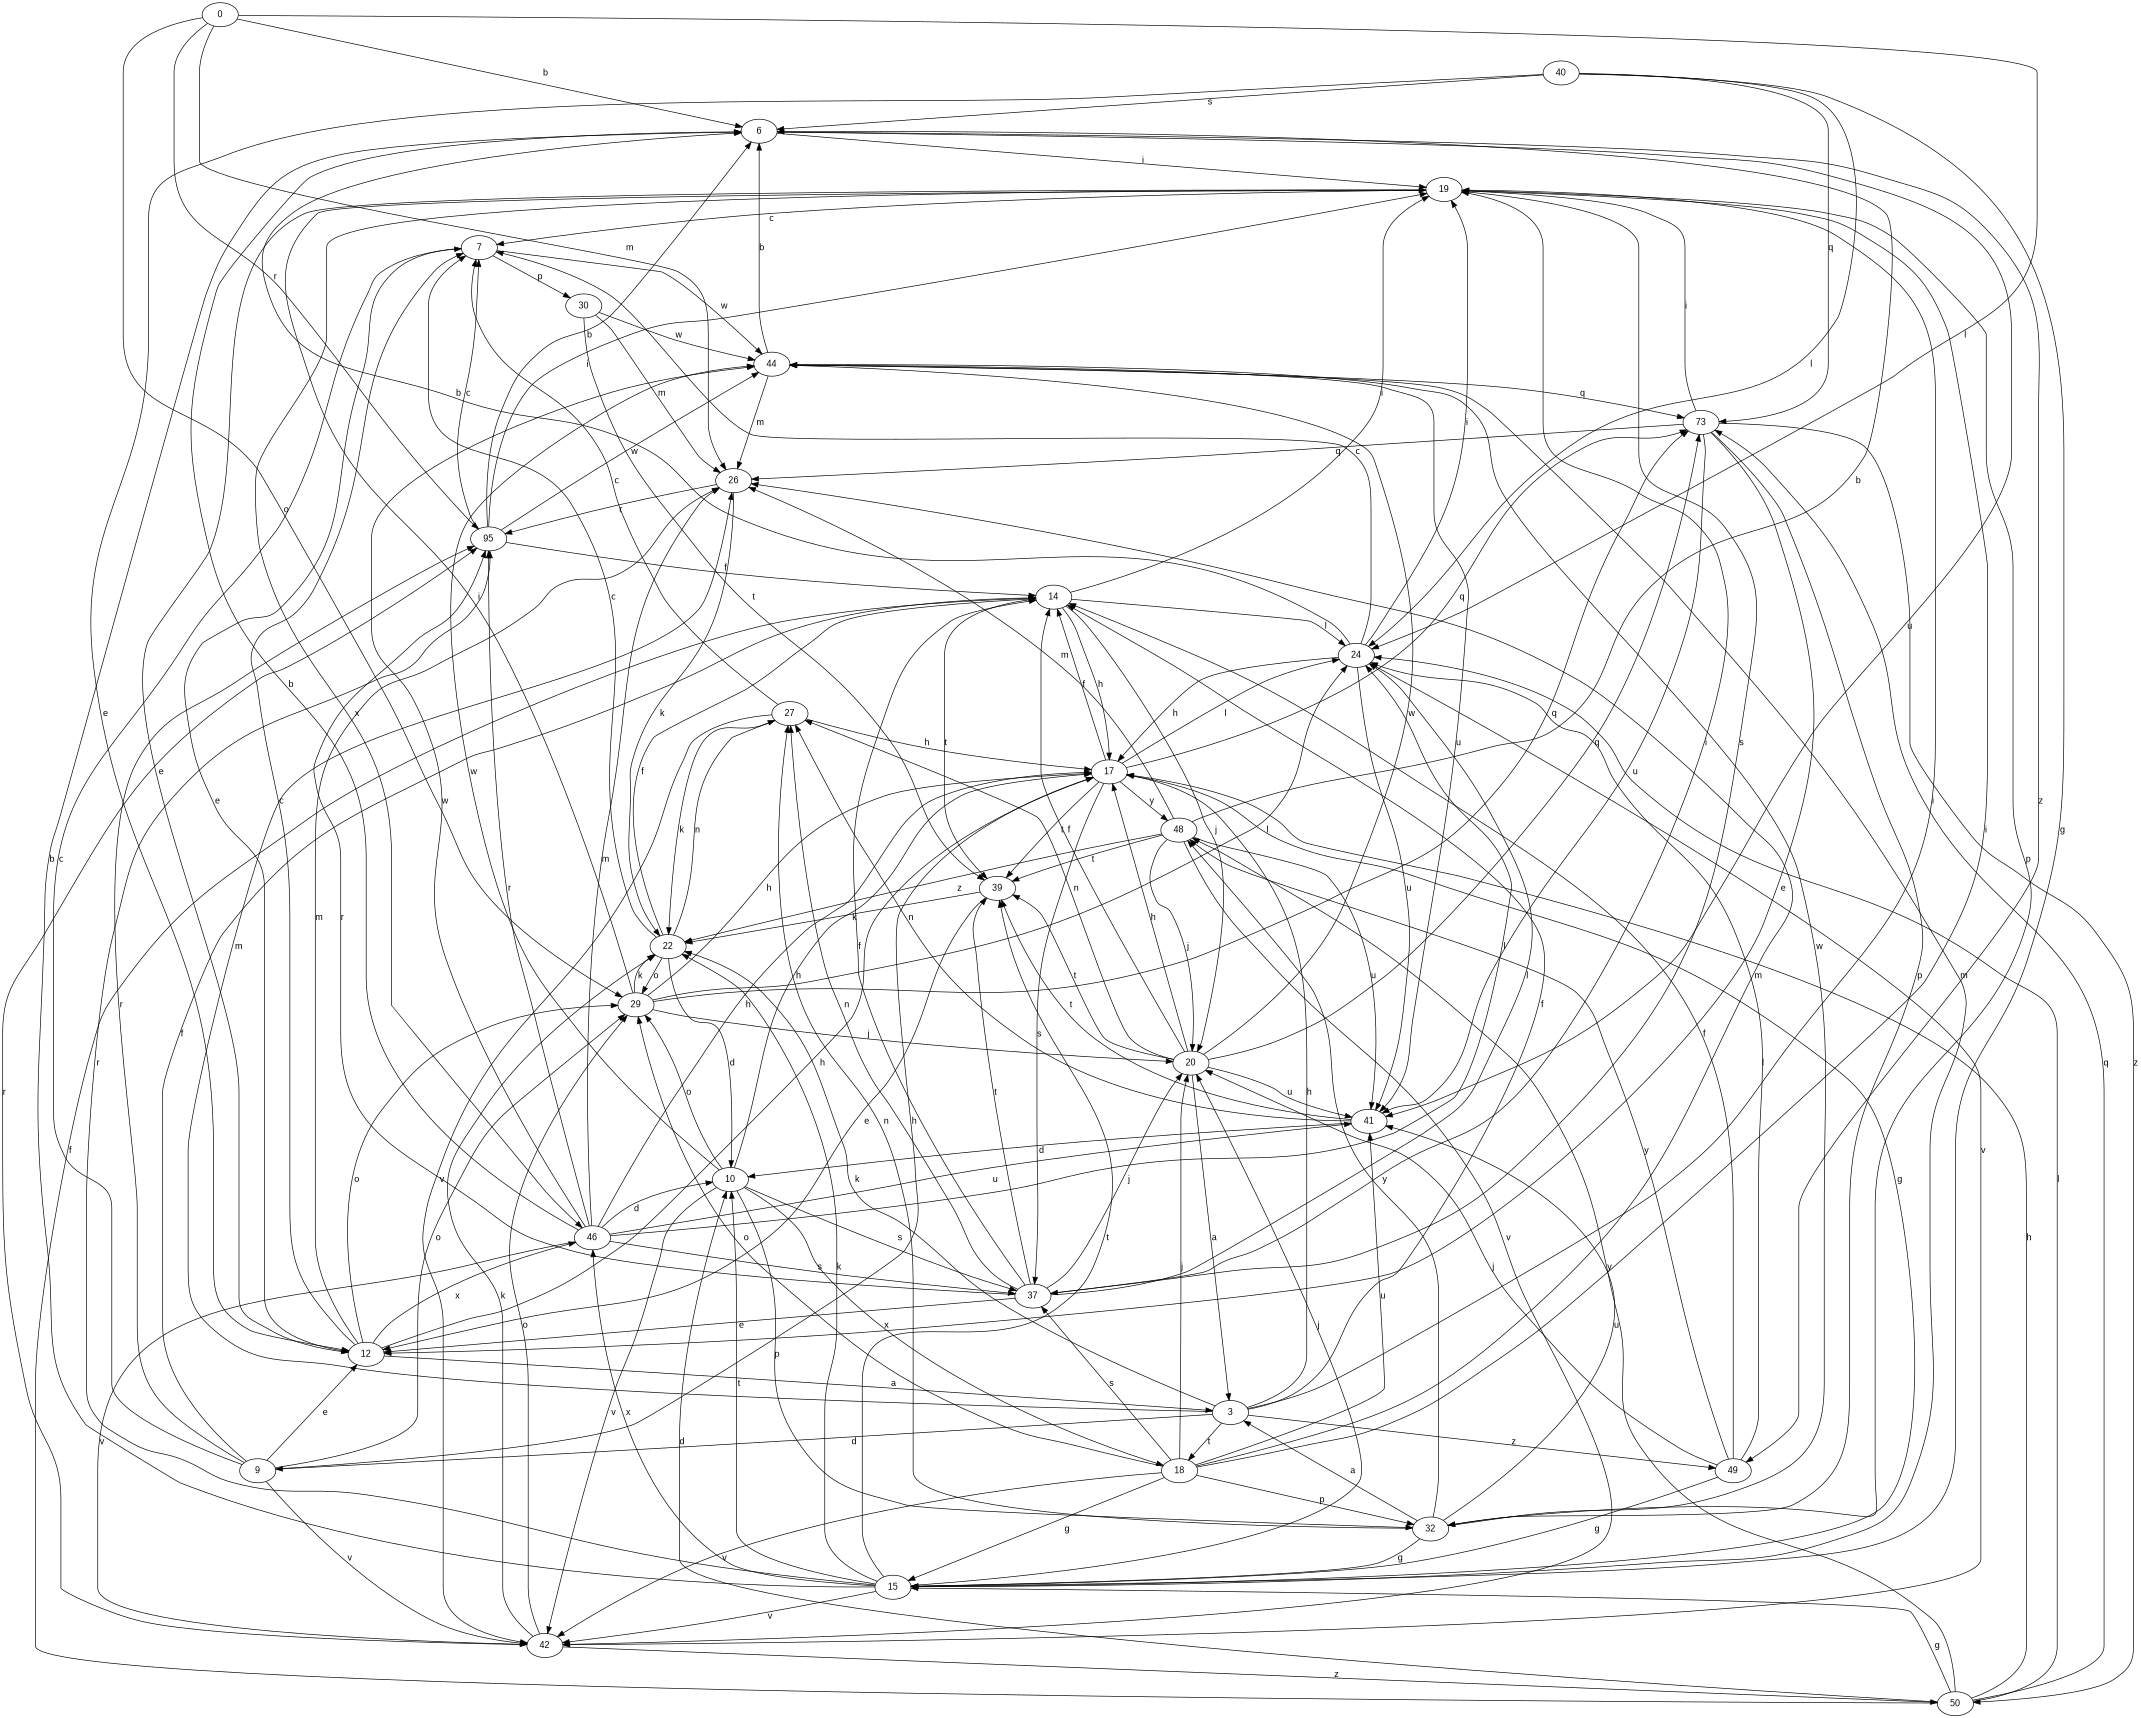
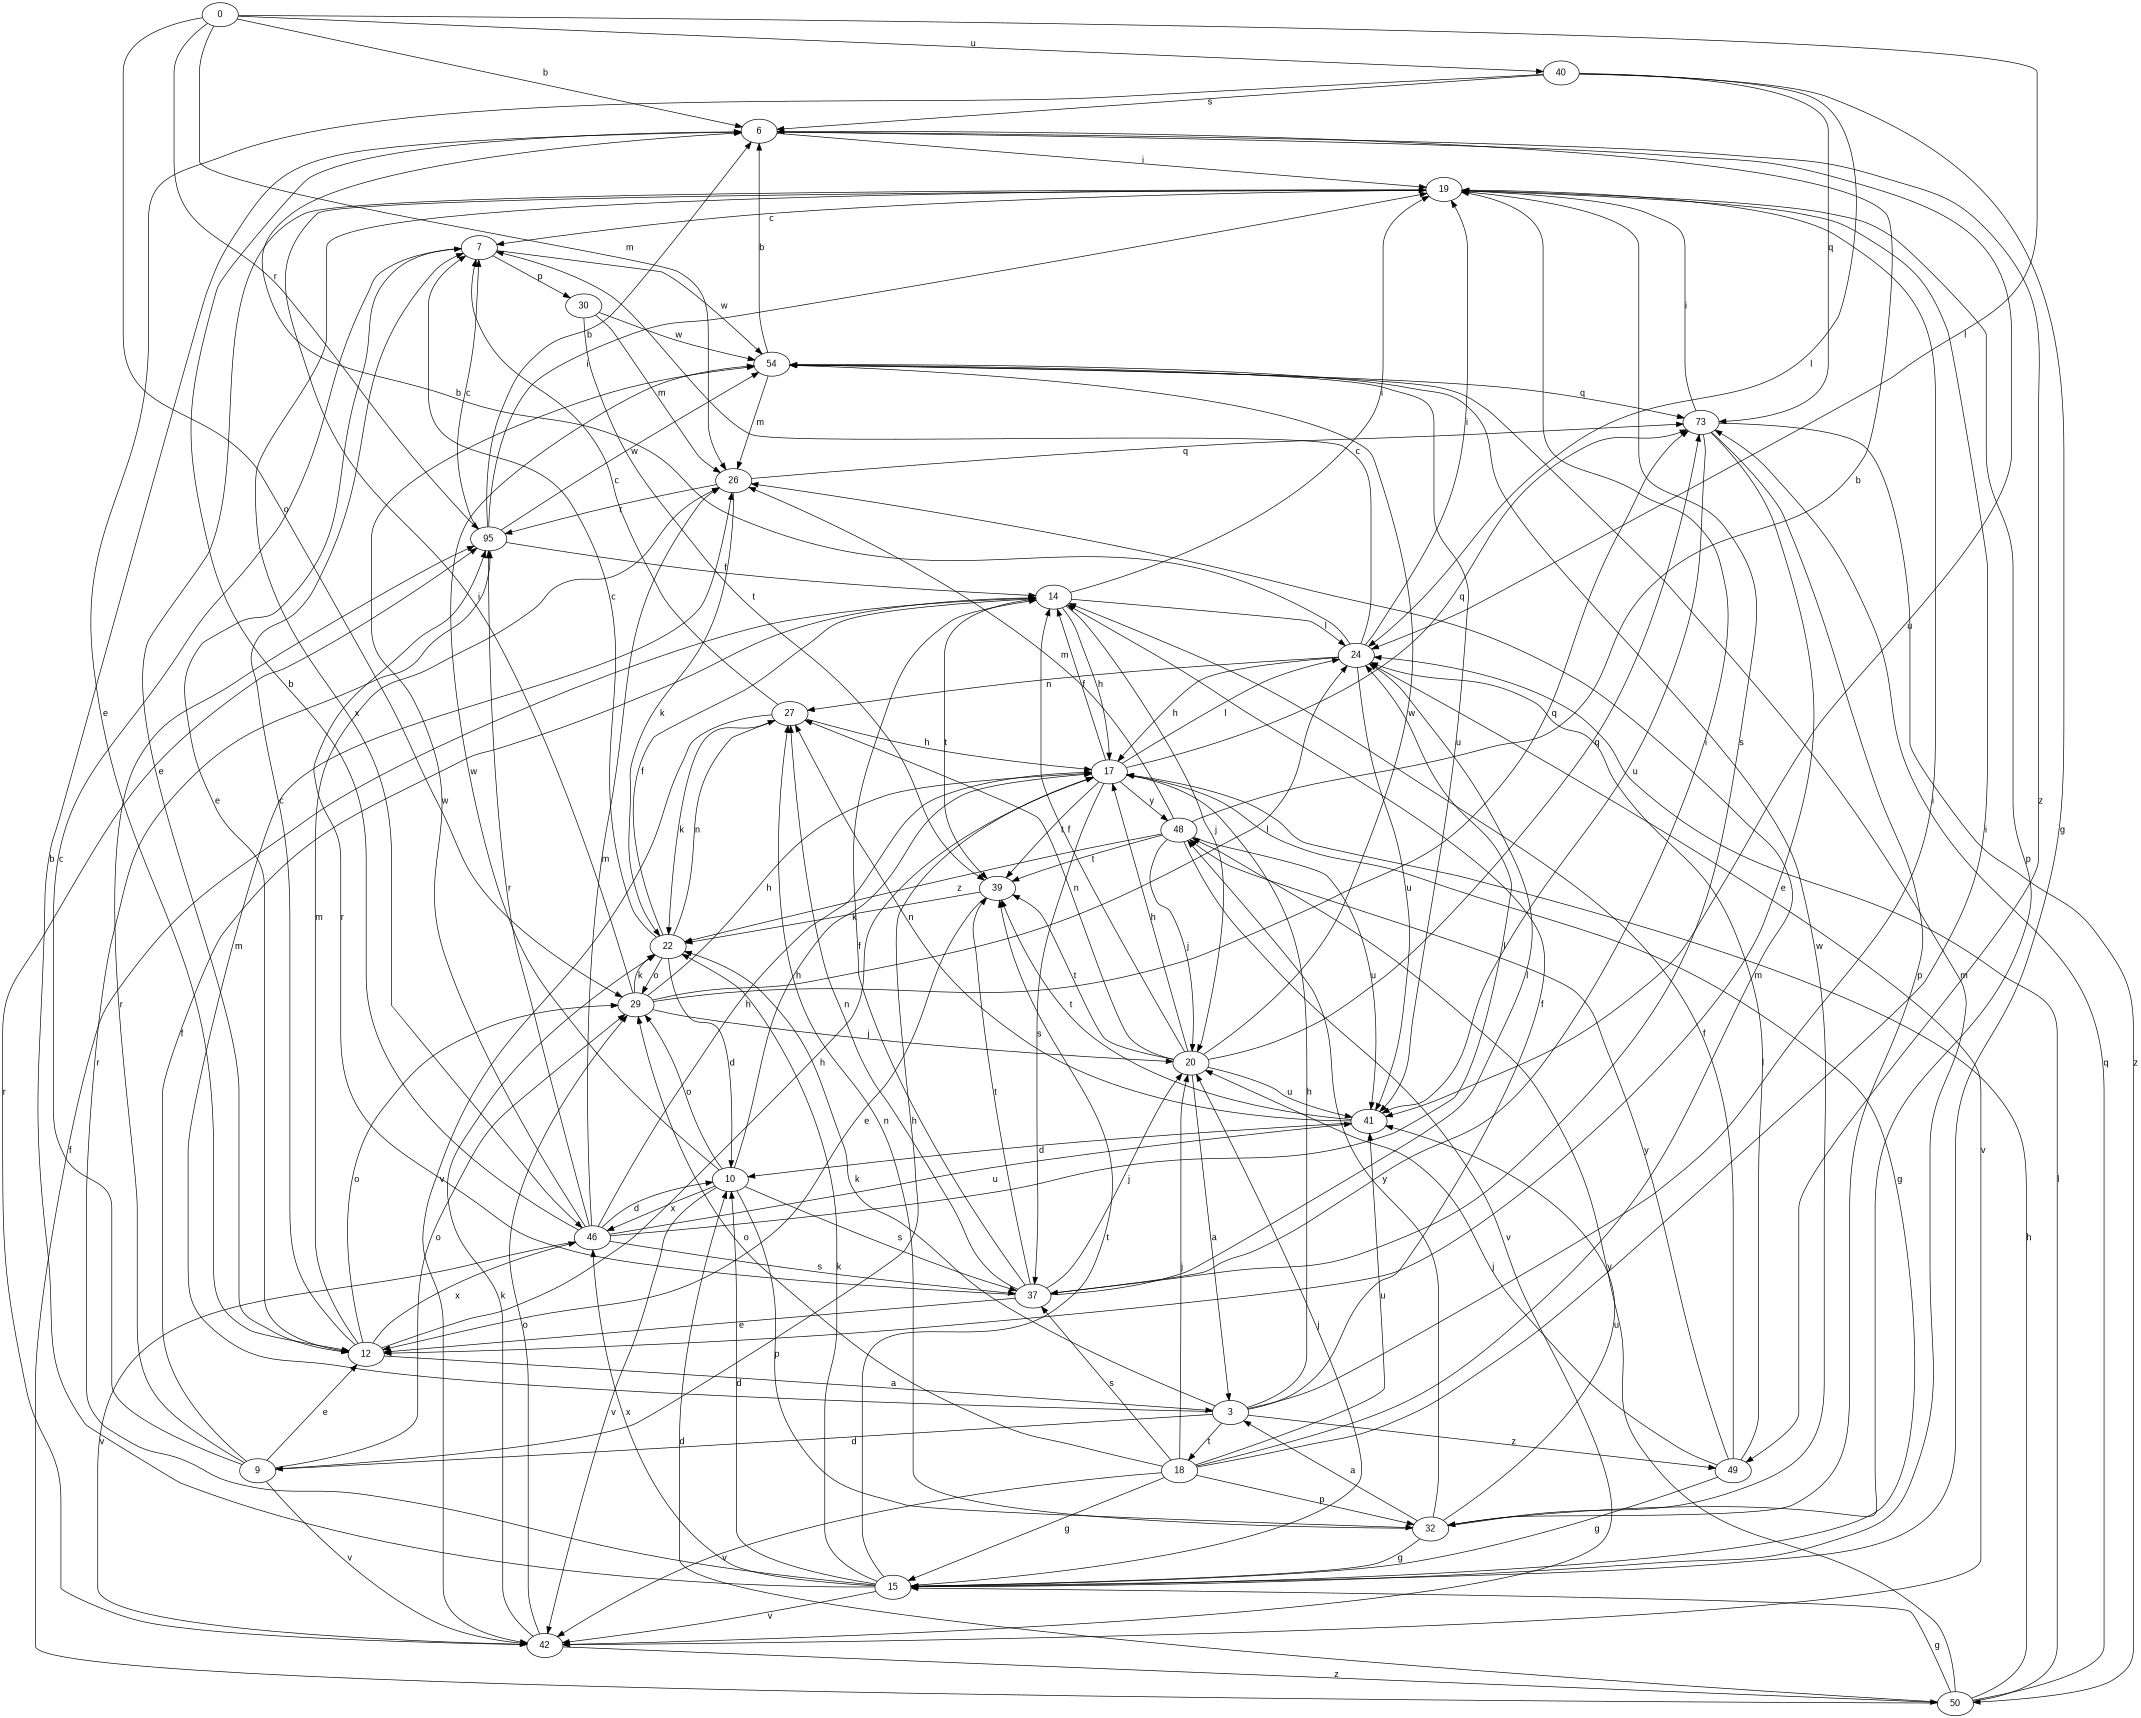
edge "0" -> "40": added, label "u"
node "44": label "44" -> "54"
edge "73" -> "26": reversed
edge "24" -> "27": added, label "n"
edge "10" -> "18": now "10" -> "46"
edge "15" -> "10": label "t" -> "d"
